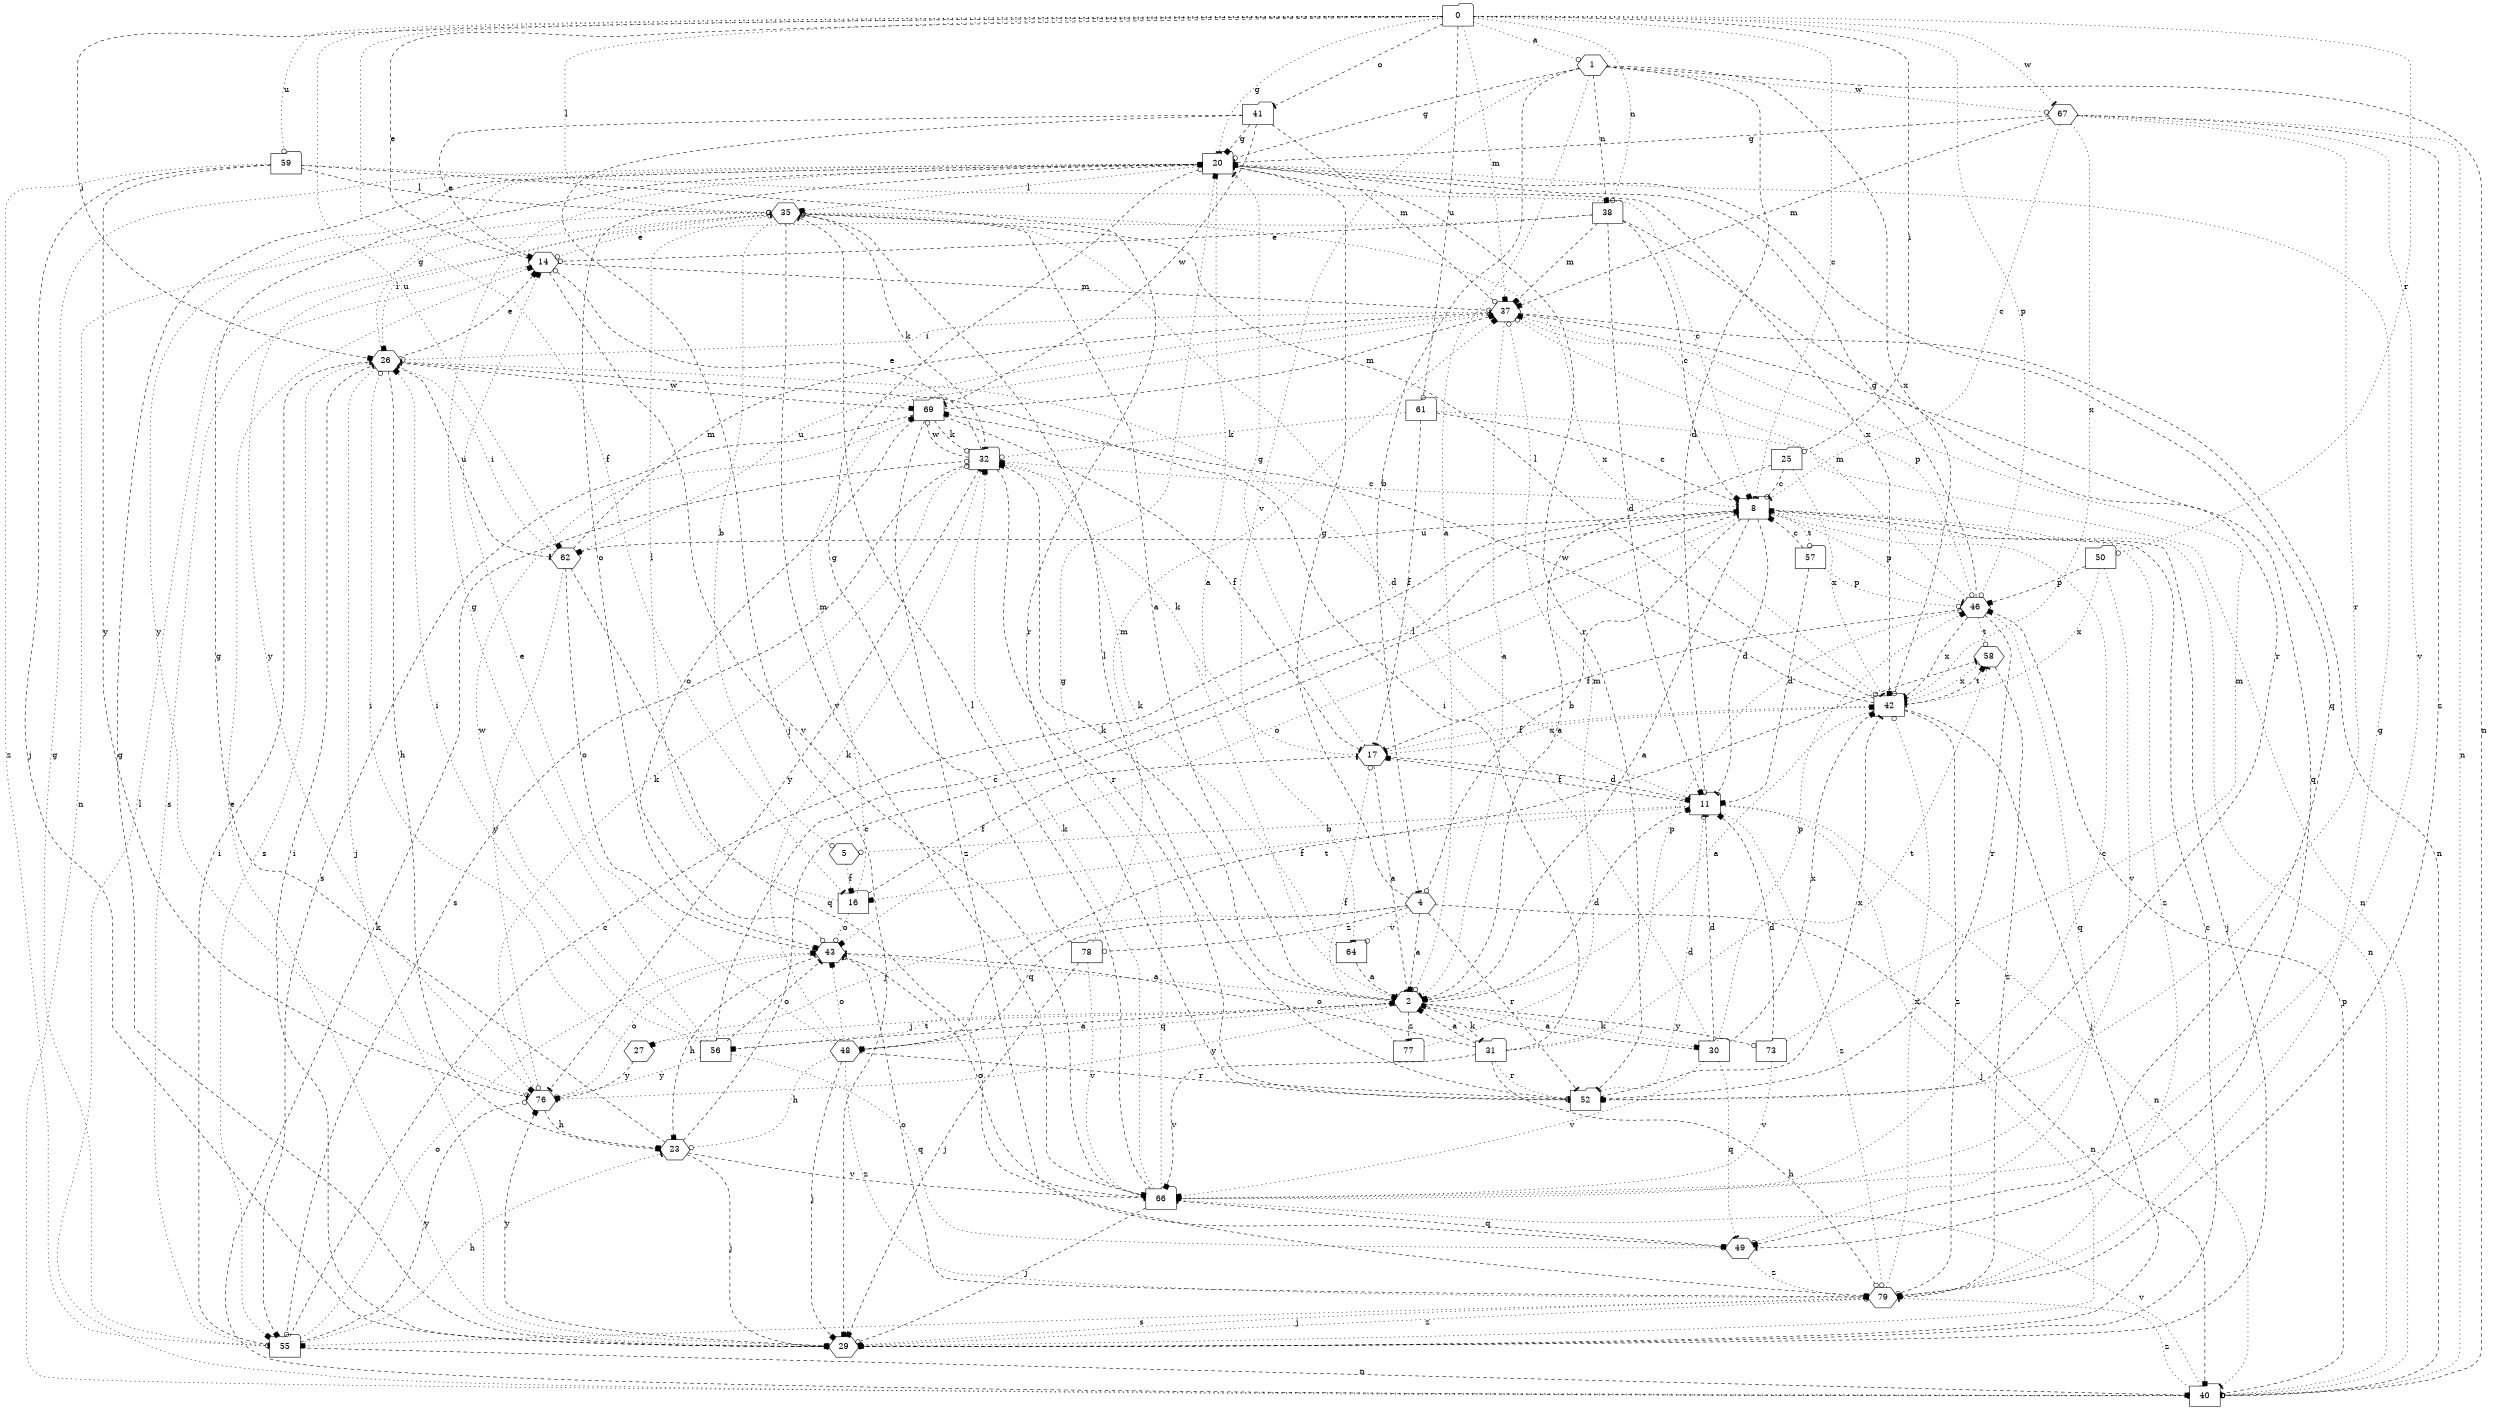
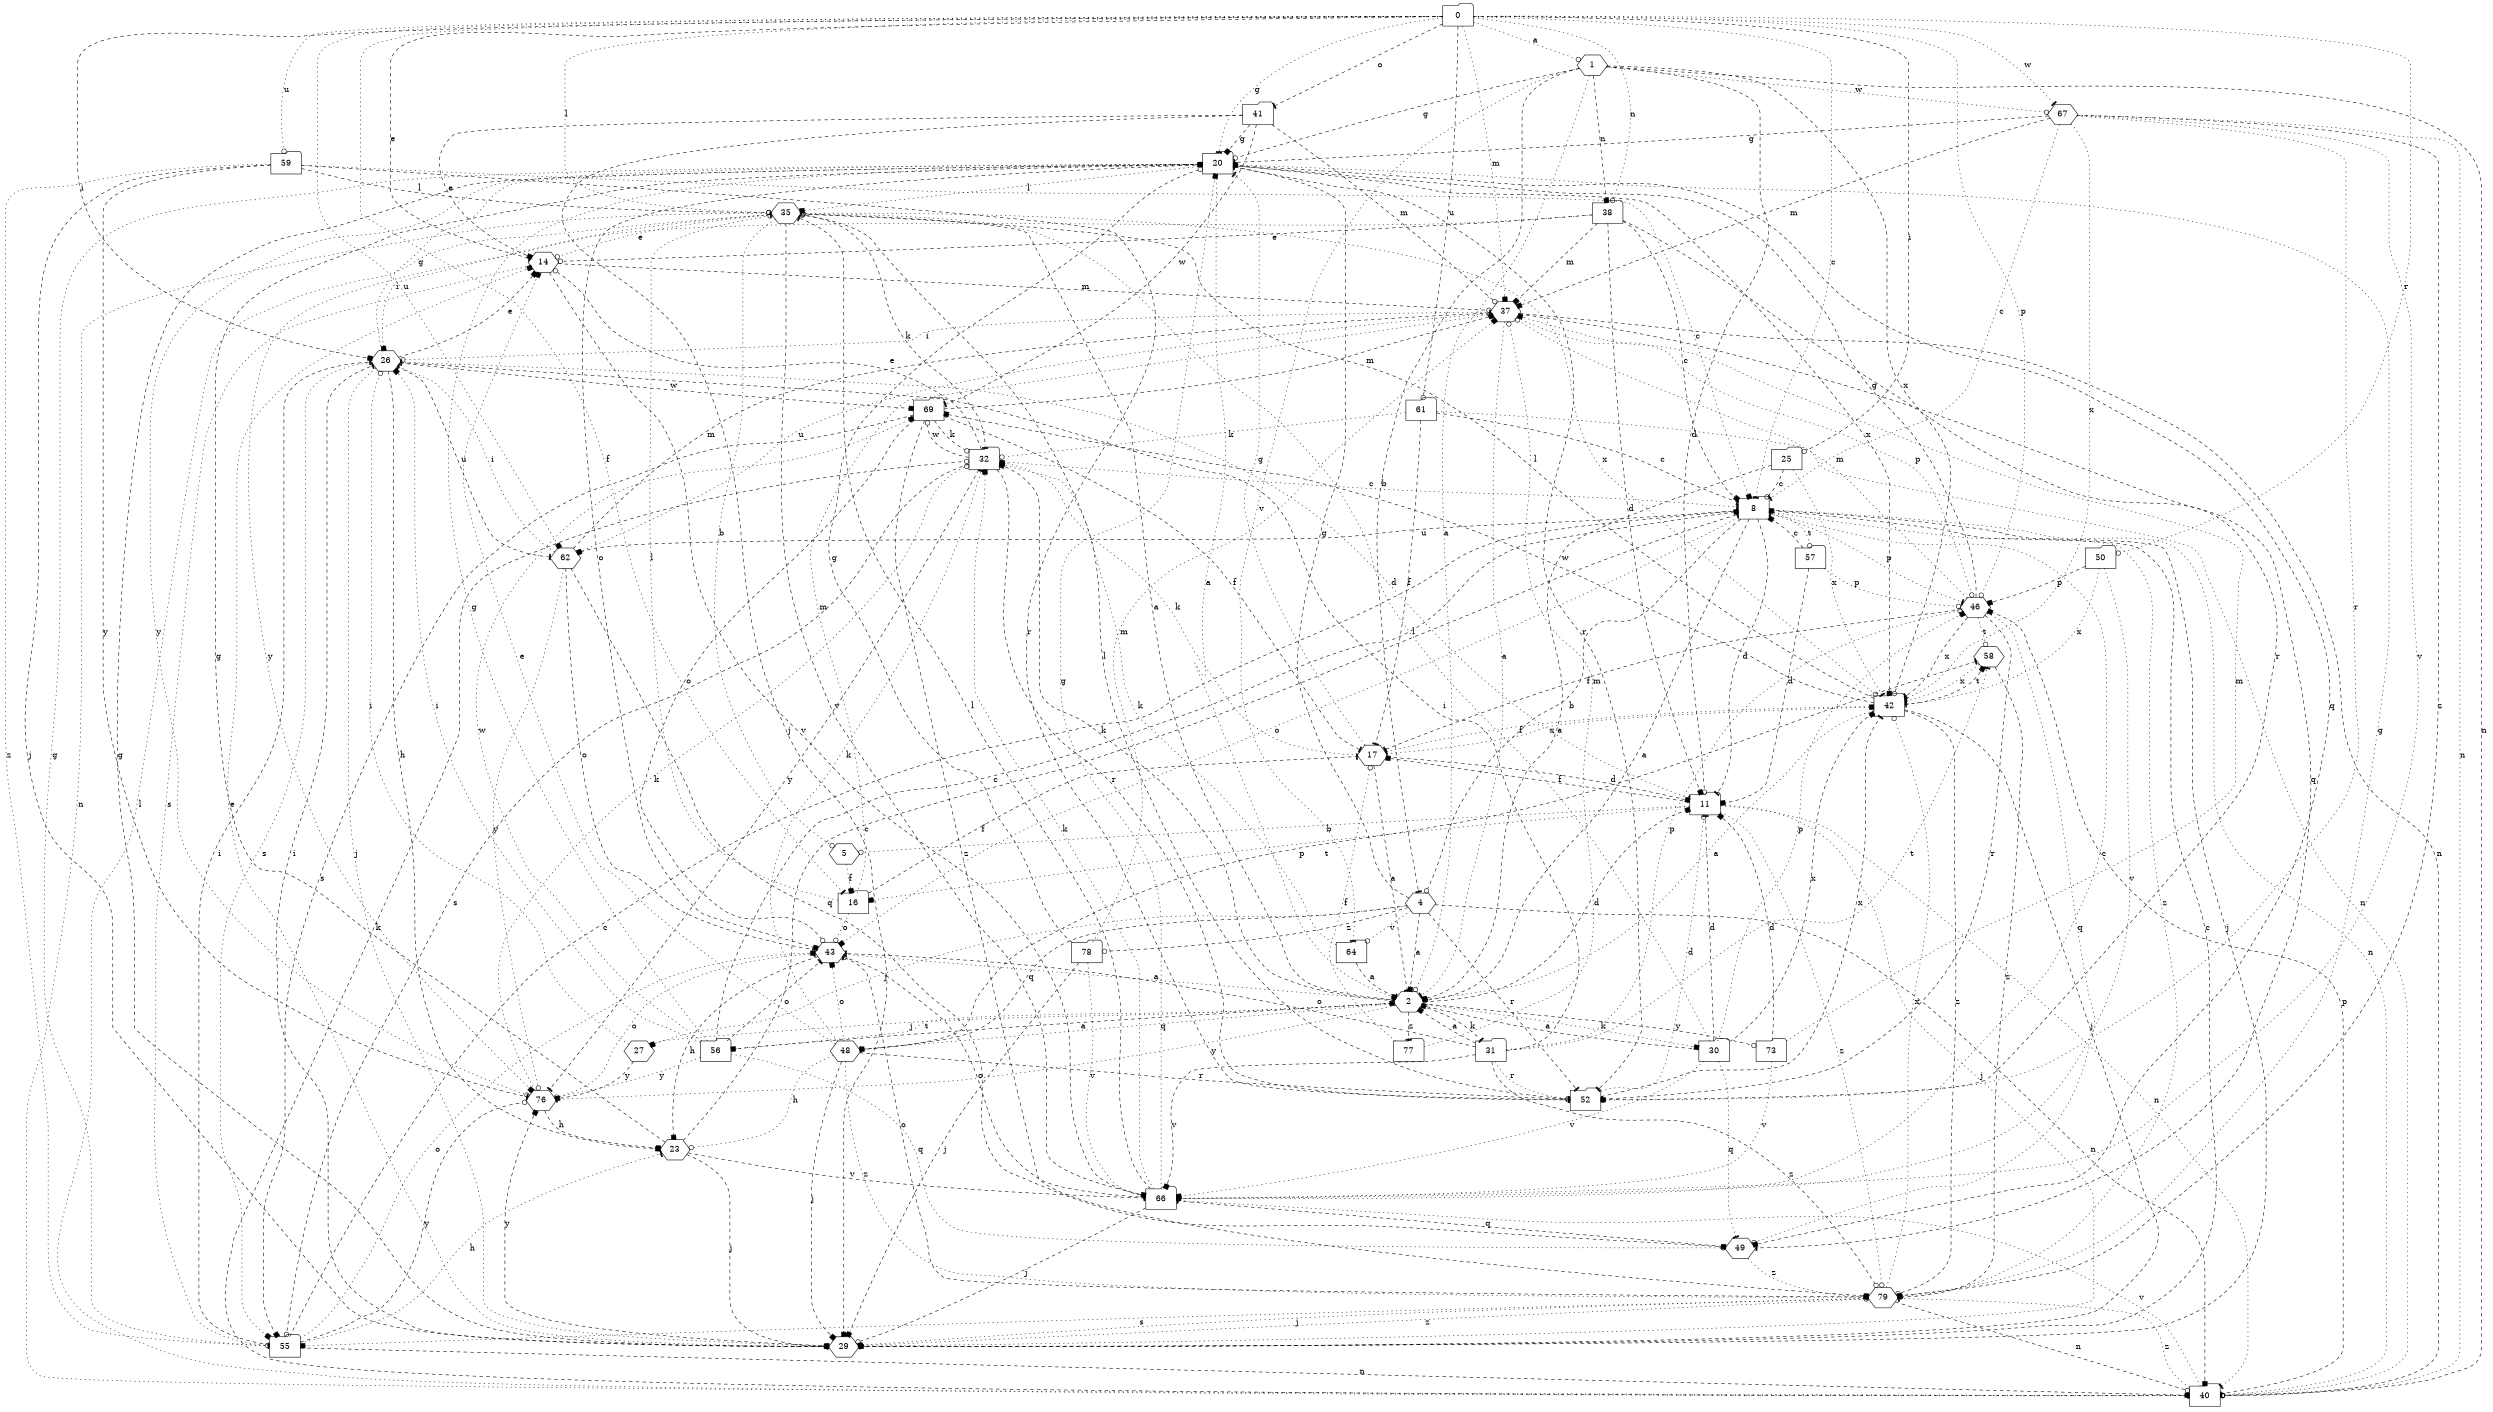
edge "11" -> "16": label "f" -> "p"
edge "31" -> "79": label "h" -> "z"
edge "79" -> "40": added, label "n"
